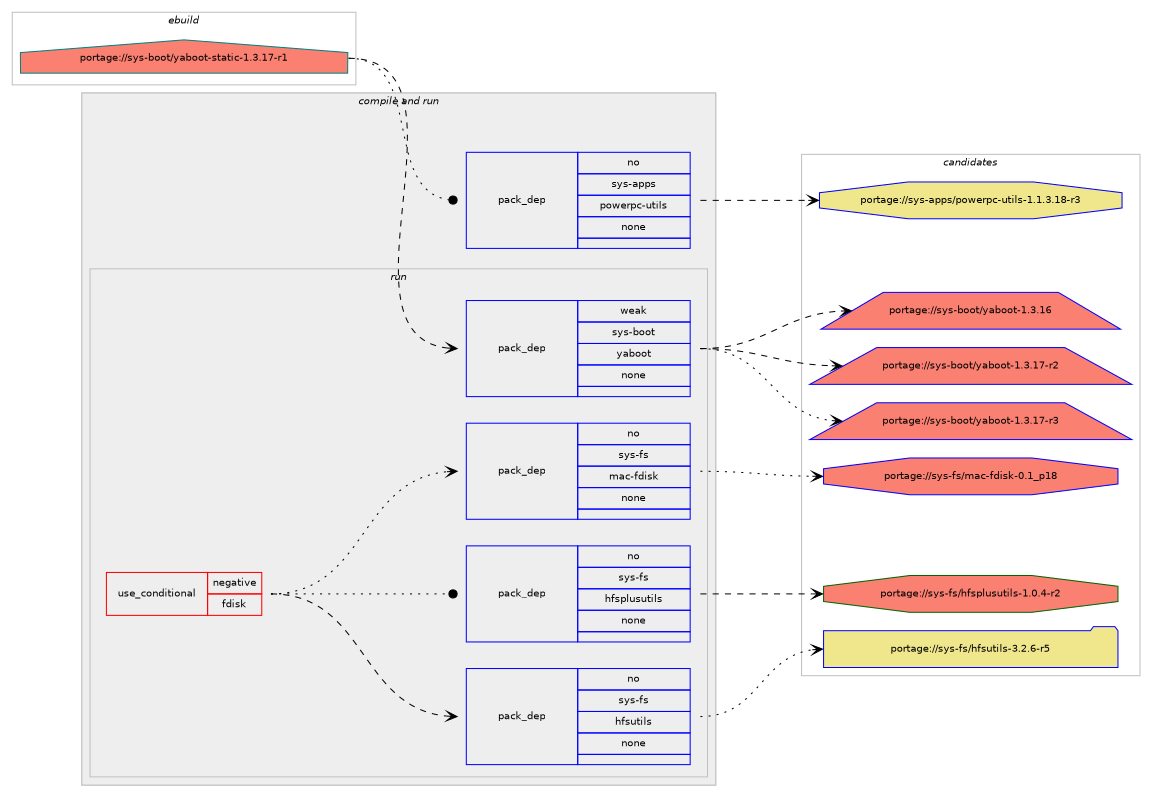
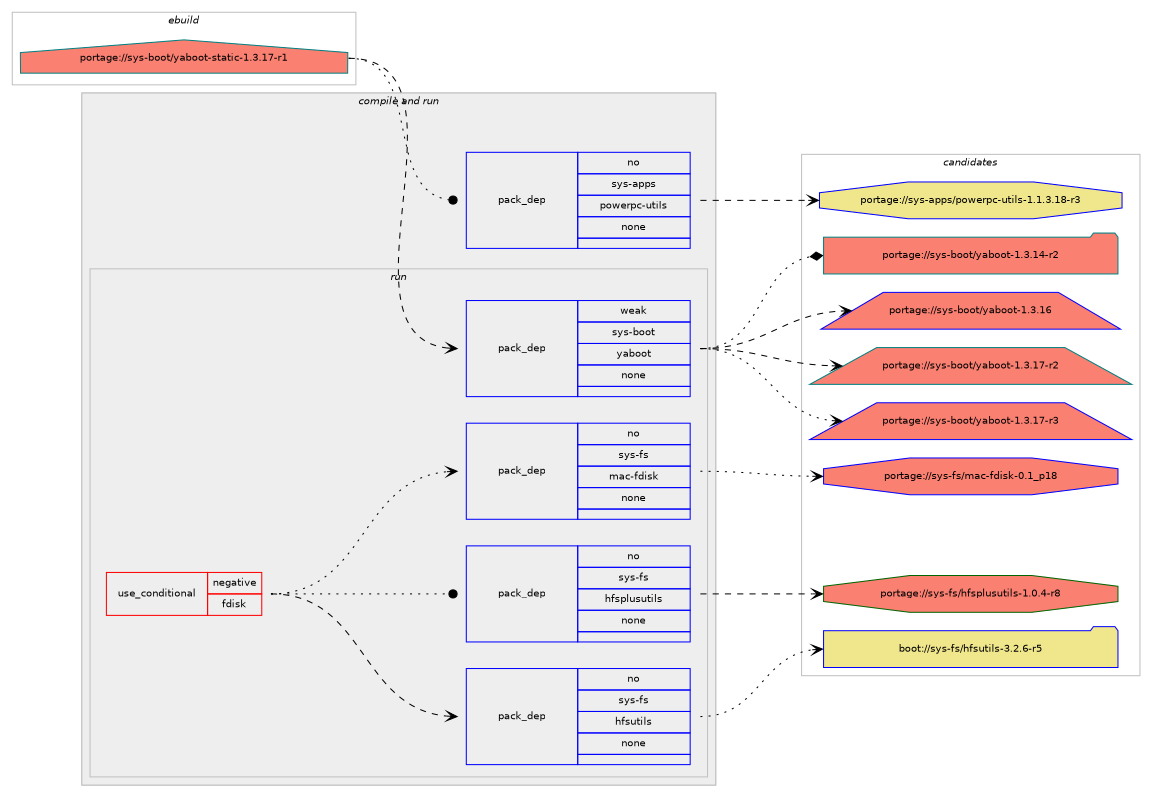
node "portage://sys-boot/yaboot-1.3.14-r2": added
node "portage://sys-boot/yaboot-1.3.17-r2": color blue -> teal
node "portage://sys-fs/hfsplusutils-1.0.4-r2": label "portage://sys-fs/hfsplusutils-1.0.4-r2" -> "portage://sys-fs/hfsplusutils-1.0.4-r8"
node "portage://sys-fs/hfsutils-3.2.6-r5": label "portage://sys-fs/hfsutils-3.2.6-r5" -> "boot://sys-fs/hfsutils-3.2.6-r5"
